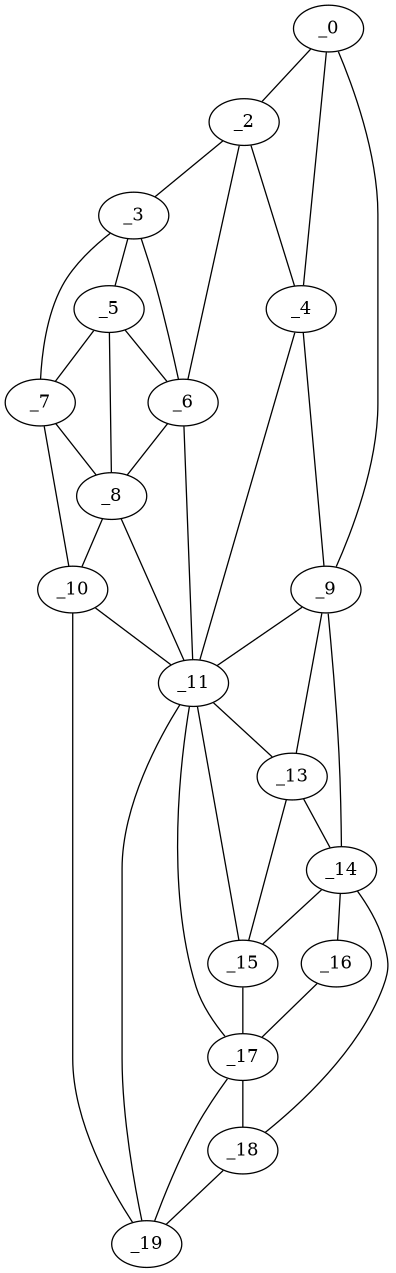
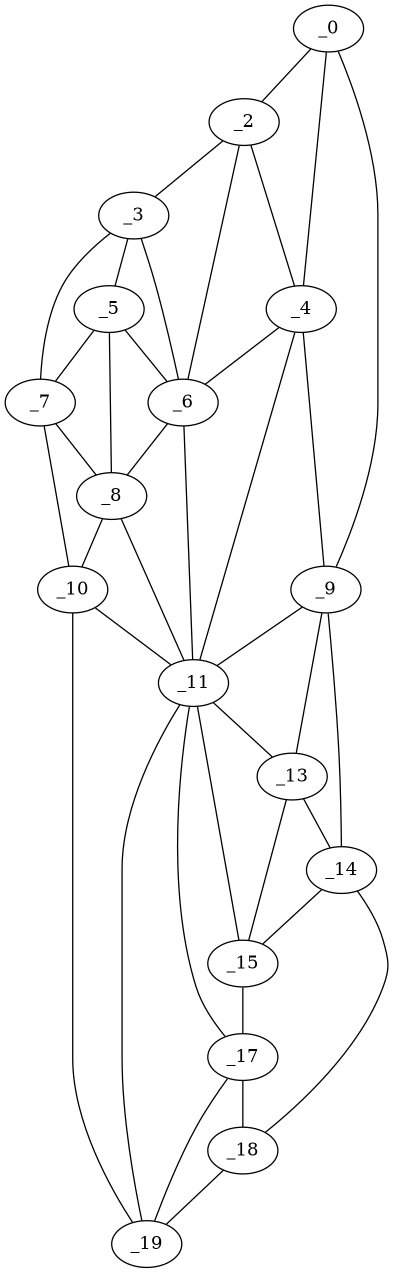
edge "_4" -- "_6": added
node "_16": removed
